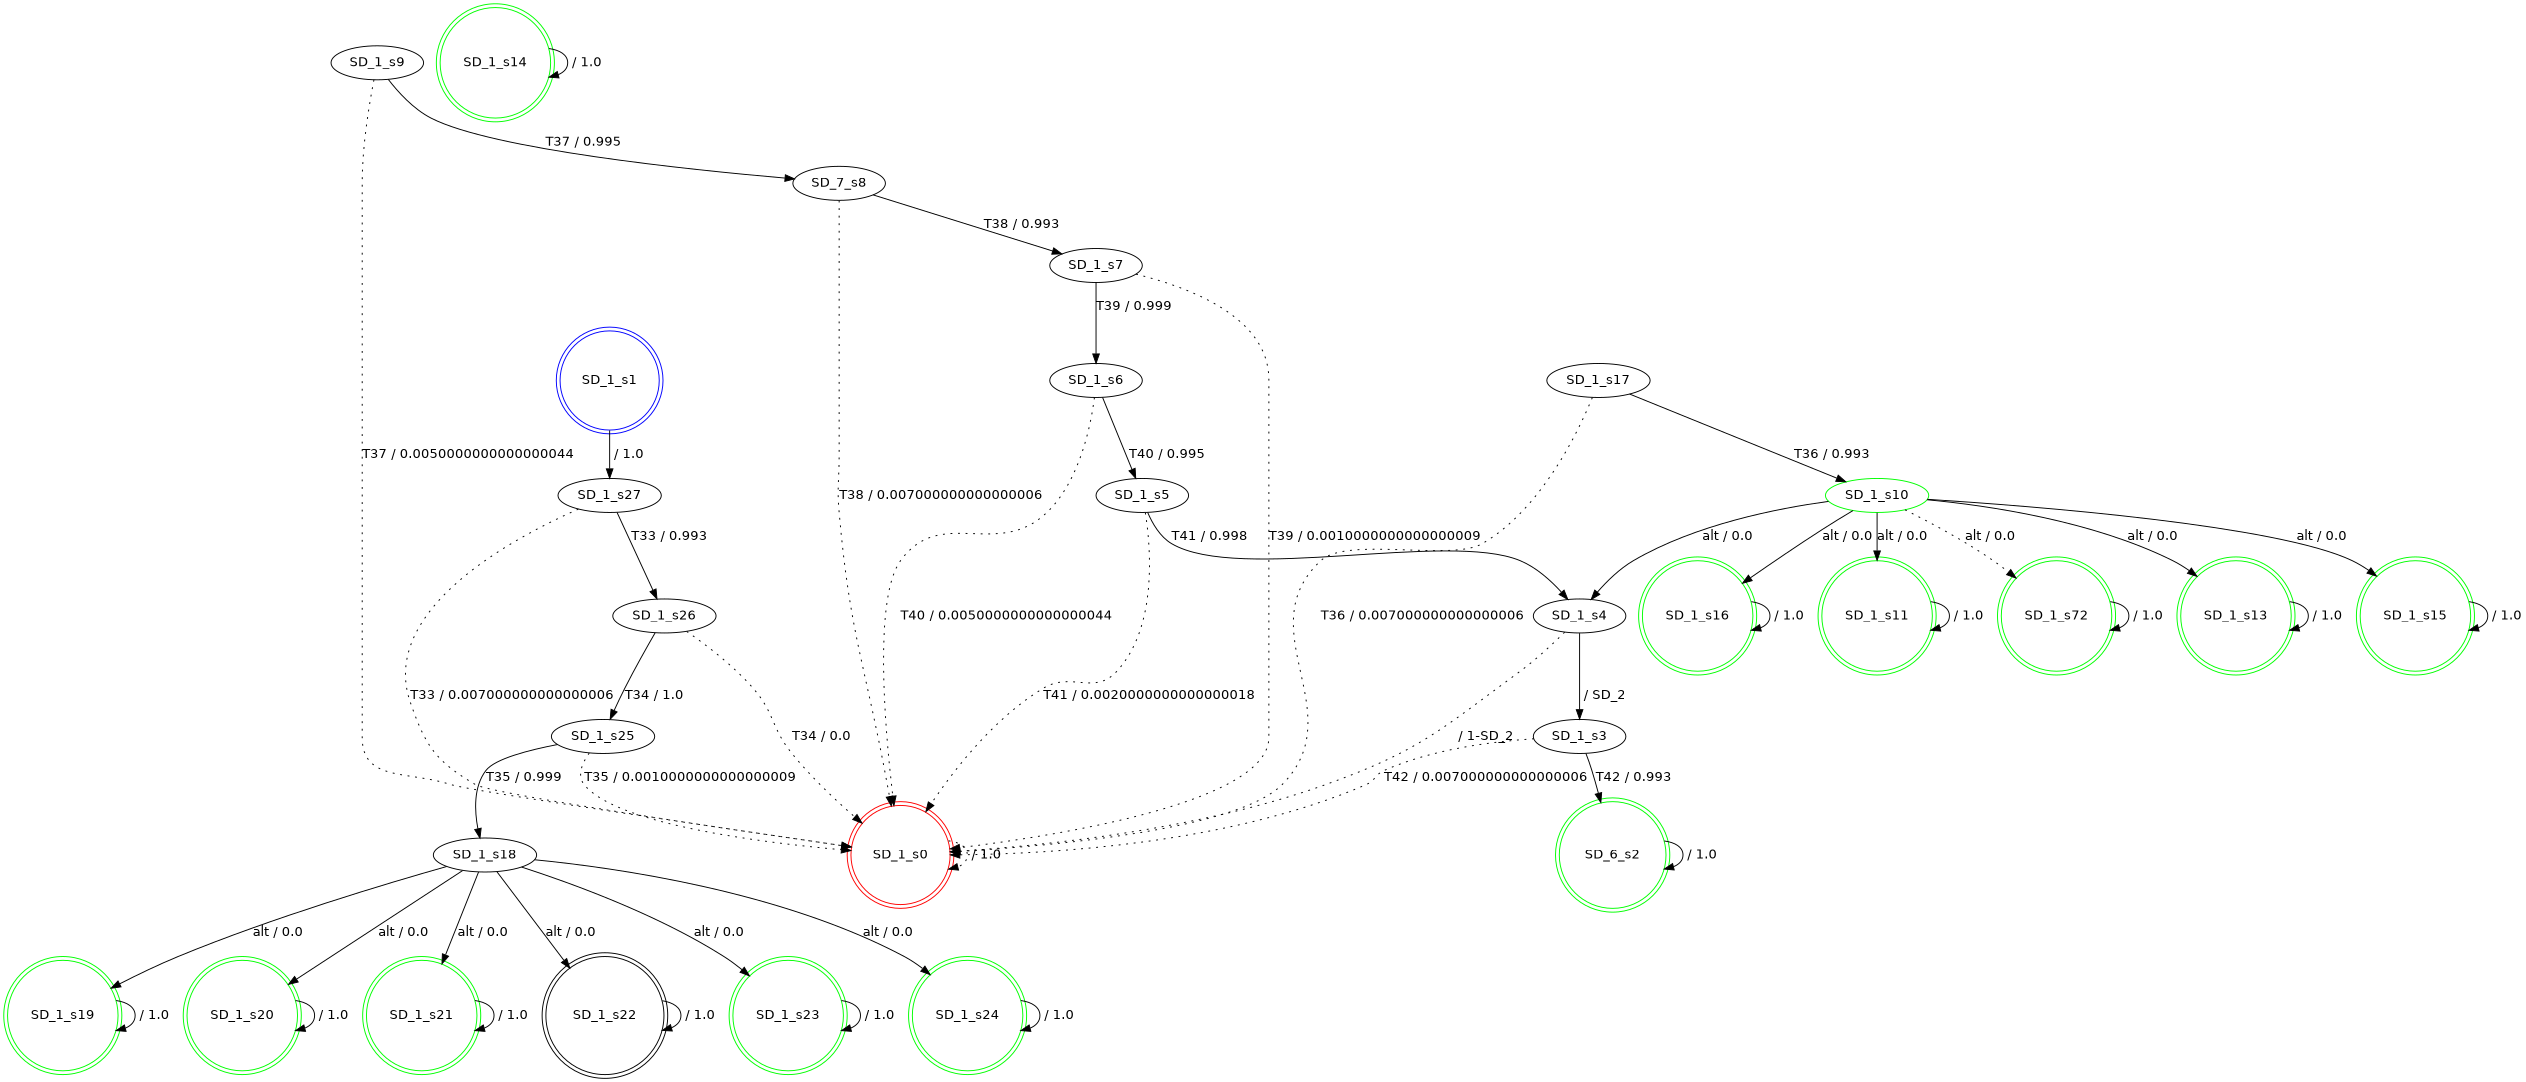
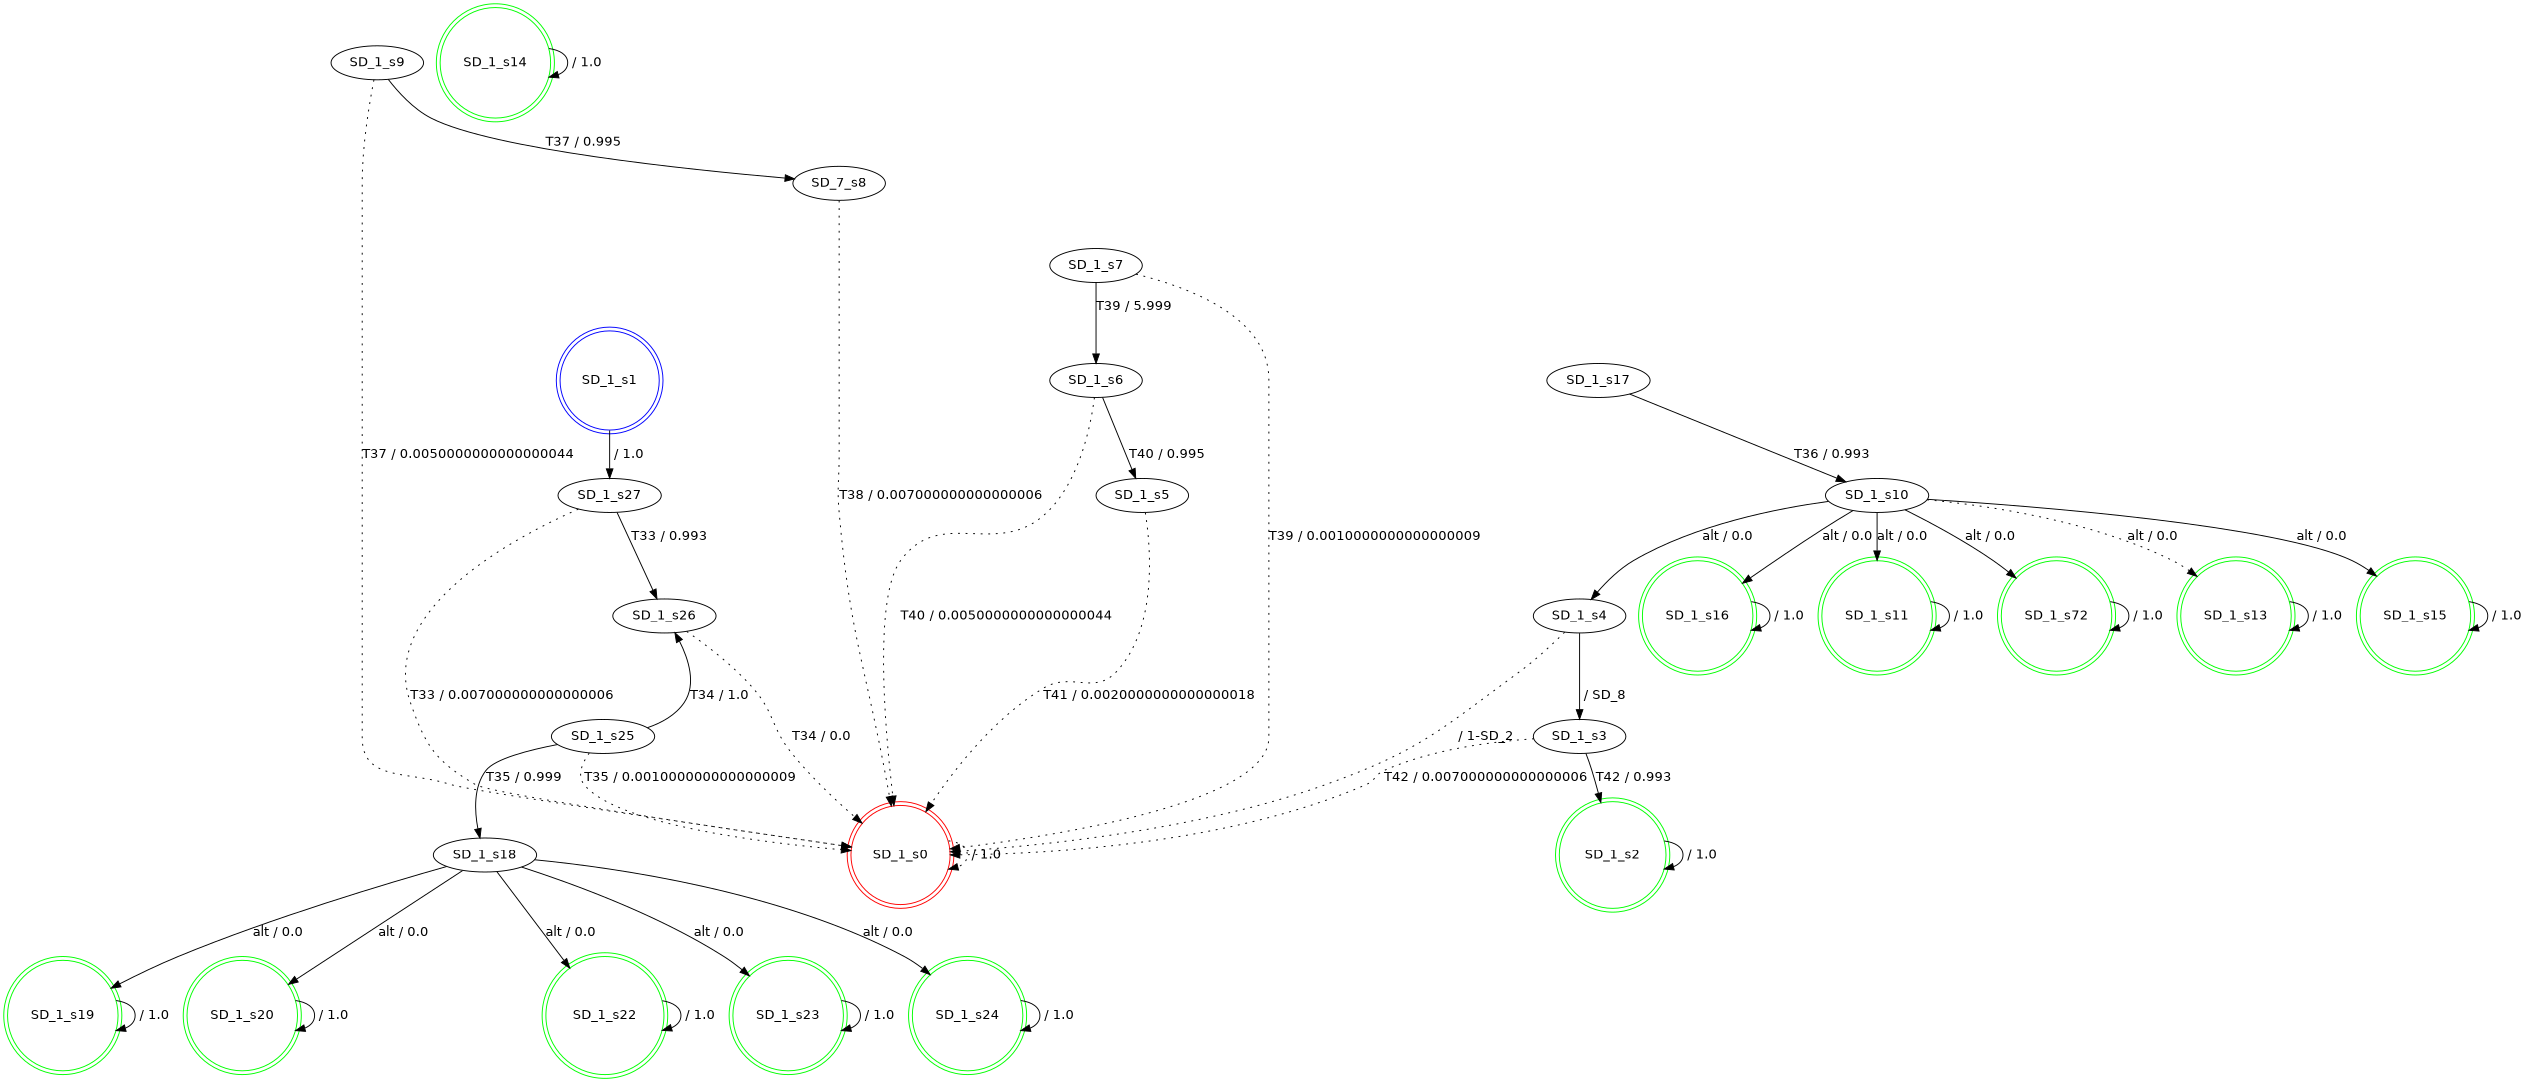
edge "SD_7_s8" -> "SD_1_s7": removed, label "T38 / 0.993"
edge "SD_1_s7" -> "SD_1_s6": label "T39 / 0.999" -> "T39 / 5.999"
node "SD_1_s10": color green -> black
edge "SD_1_s10" -> "SD_1_s13": style solid -> dotted
edge "SD_1_s10" -> "SD_1_s72": style dotted -> solid
edge "SD_1_s5" -> "SD_1_s4": removed, label "T41 / 0.998"
edge "SD_1_s17" -> "SD_1_s0": removed, label "T36 / 0.007000000000000006"
edge "SD_1_s26" -> "SD_1_s25": reversed
edge "SD_1_s4" -> "SD_1_s3": label " / SD_2" -> " / SD_8"
node "SD_6_s2": label "SD_6_s2" -> "SD_1_s2"
node "SD_1_s21": removed
node "SD_1_s22": color black -> green
